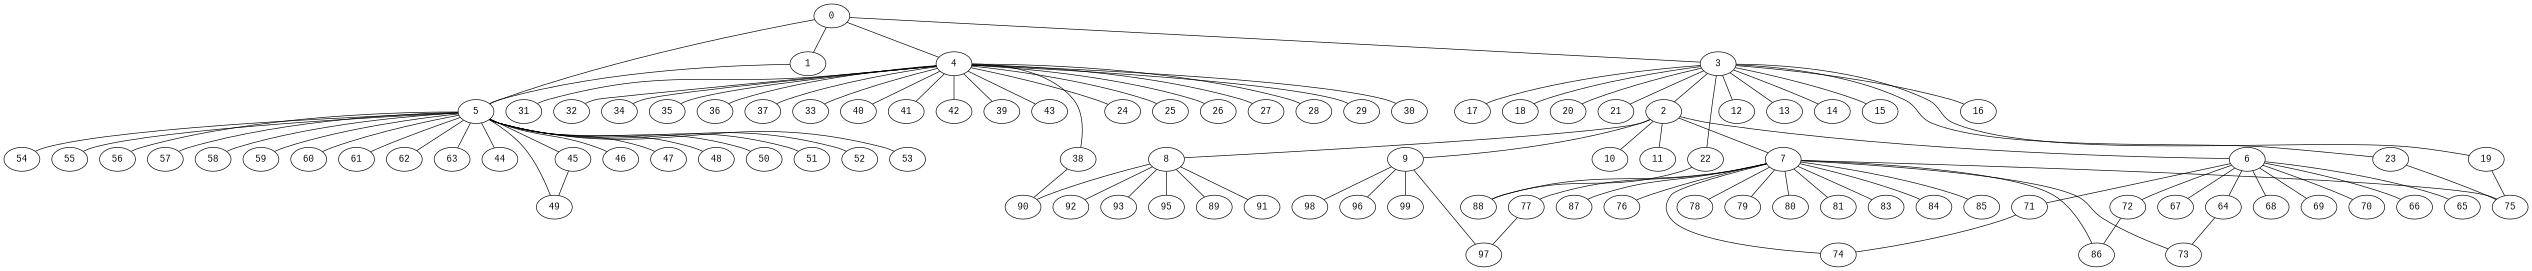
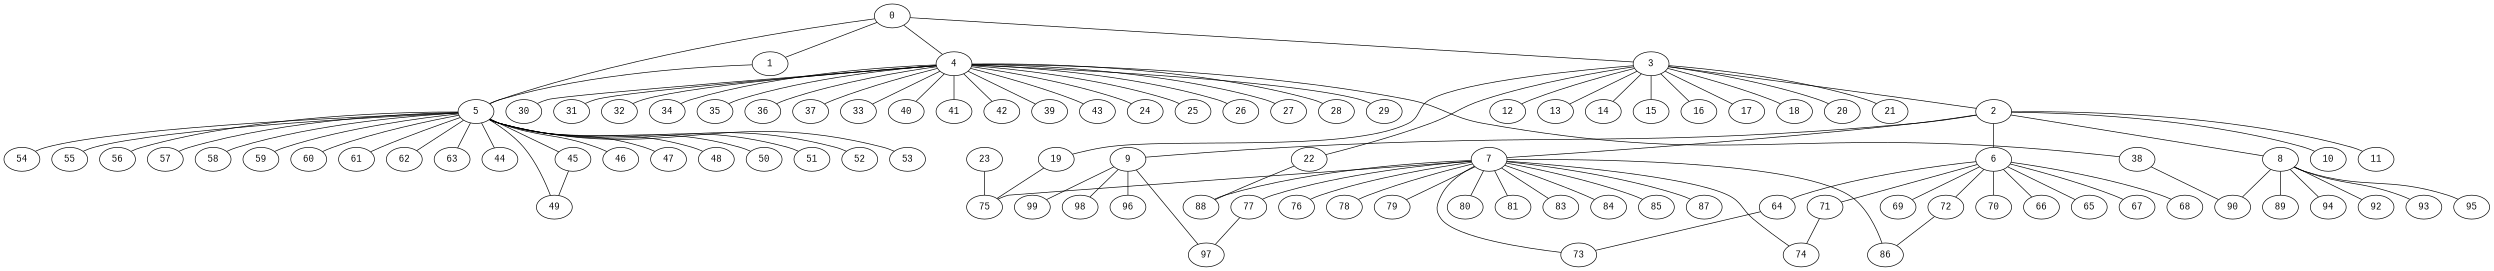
edge "3" -- "23": removed
node "91": label "91" -> "94"
